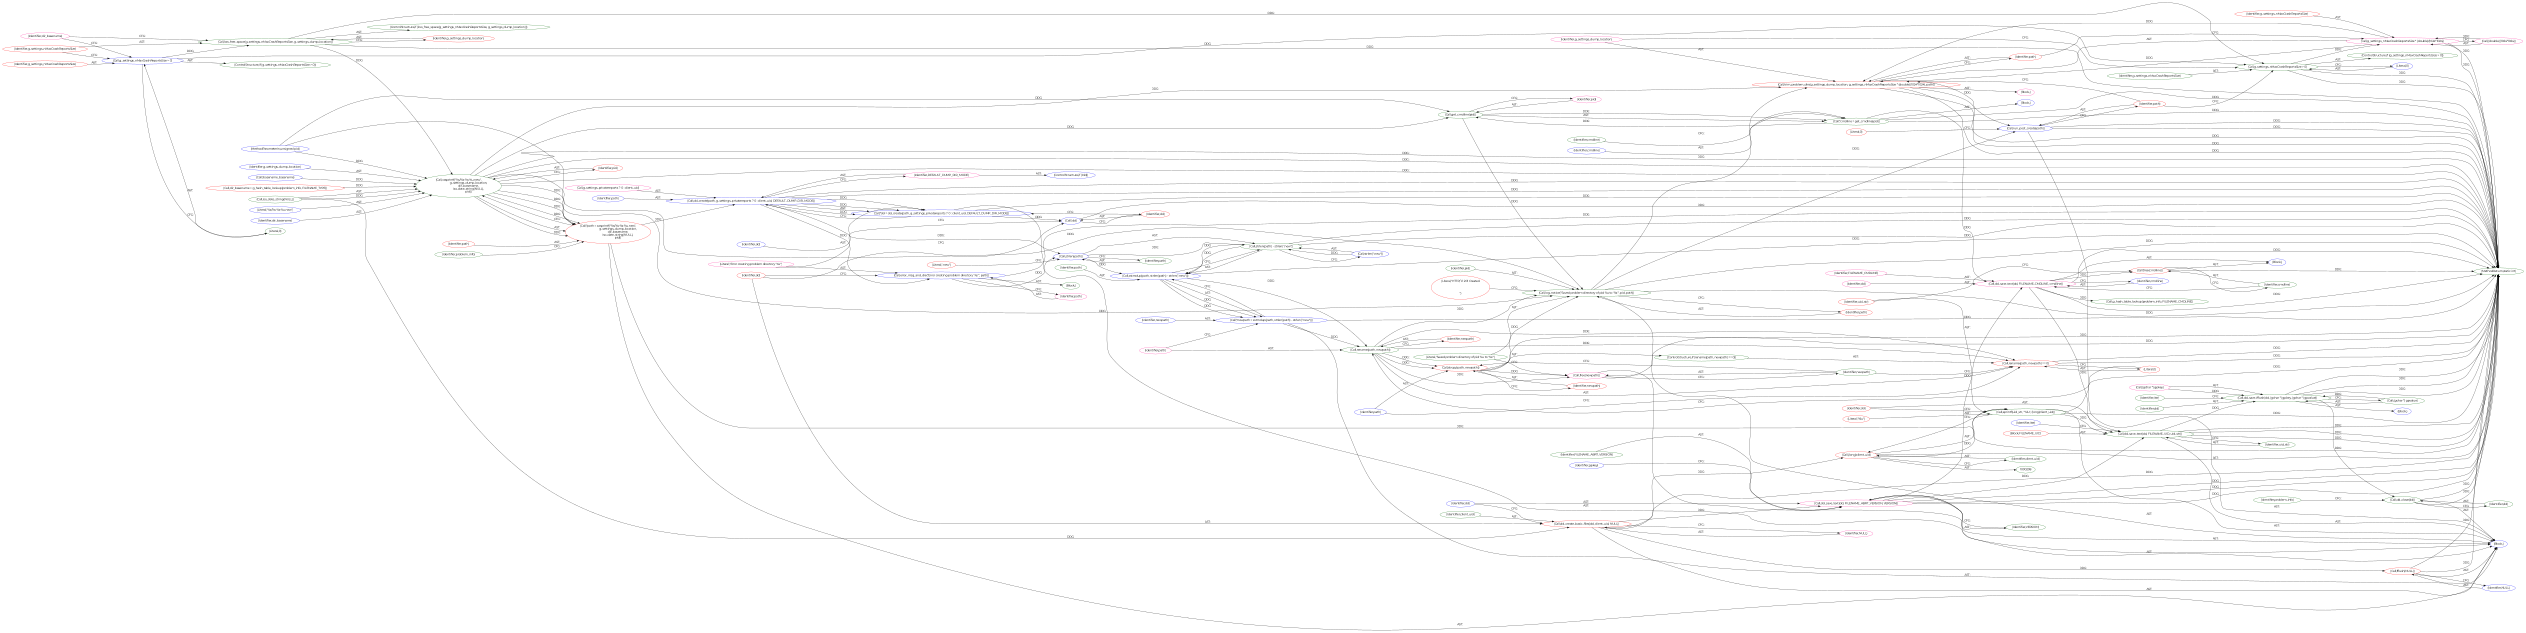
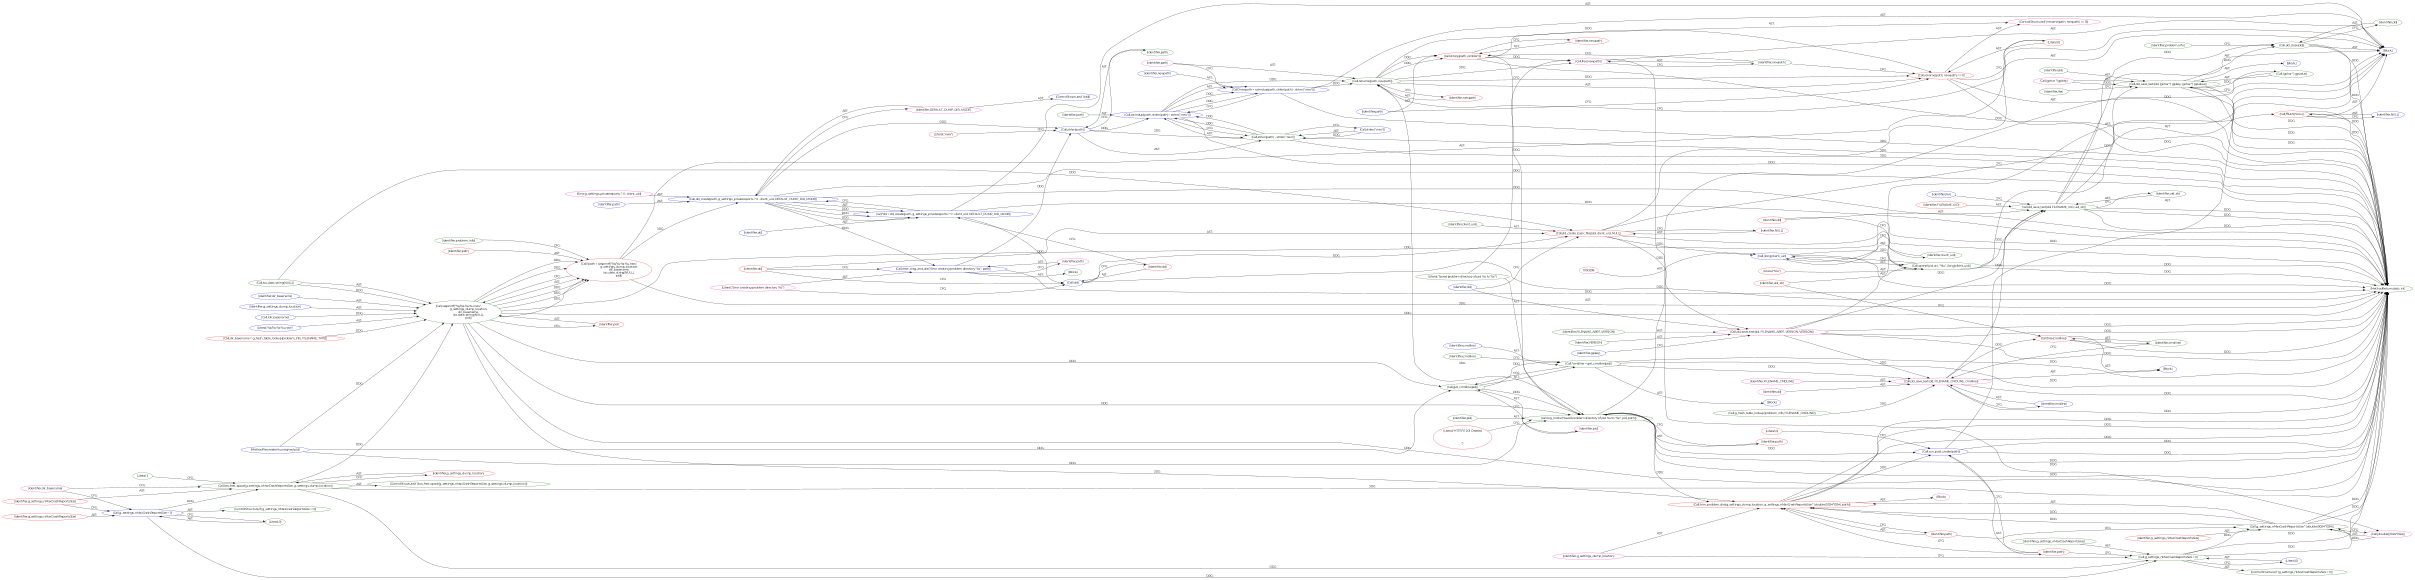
node "(Call,g_settings_nMaxCrashReportsSize * (double)(1024*1024))": color deeppink -> darkgreen
edge "(Call,dd_save_text(dd, FILENAME_UID, uid_str))" -> "(Call,dd_close(dd))": added, label "DDG:"
edge "(Call,*cmdline = get_cmdline(pid))" -> "(Call,get_cmdline(pid))": label "DDG: " -> "CFG: "
node "(Call,!basename_basename)": label "(Call,!basename_basename)" -> "(Call,!dir_basename)"
node "(Call,g_settings_privatereports ? 0 : client_uid)": label "(Call,g_settings_privatereports ? 0 : client_uid)" -> "(Error,g_settings_privatereports ? 0 : client_uid)"
edge "(Call,!dd)" -> "(Call,dd_create_basic_files(dd, client_uid, NULL))": added, label "DDG:"
edge "(Call,dd_save_text(dd, FILENAME_CMDLINE, cmdline))" -> "(Call,g_hash_table_lookup(problem_info, FILENAME_CMDLINE))": reversed
edge "(Call,free(newpath))" -> "(MethodReturn,static int)": now "(Call,free(newpath))" -> "(Call,(double)(1024*1024))"
node "(ControlStructure,if (rename(path, newpath) == 0))": color darkgreen -> deeppink
edge "(ControlStructure,if (rename(path, newpath) == 0))" -> "(Call,rename(path, newpath) == 0)": reversed
node "(Call,strcpy(path, newpath))": label "(Call,strcpy(path, newpath))" -> "(Call,strcpy(path, problem))"
node "(Call,dd_save_fflush(dd, (gchar *) gpkey, (gchar *) gpvalue))": label "(Call,dd_save_fflush(dd, (gchar *) gpkey, (gchar *) gpvalue))" -> "(Call,dd_save_text(dd, (gchar *) gpkey, (gchar *) gpvalue))"
node "(Block,FILENAME_UID)": label "(Block,FILENAME_UID)" -> "(Identifier,FILENAME_UID)"
node "(Call,(long)client_uid)": color red -> blue
edge "(Call,(long)client_uid)" -> "(MethodReturn,static int)": label "AST: " -> "DDG: "
edge "(Call,(long)client_uid)" -> "1000208": reversed
node "1000208": color darkgreen -> deeppink
node "(Literal,1)": added
edge "(Call,dd_save_text(dd, FILENAME_ABRT_VERSION, VERSION))" -> "(Identifier,VERSION)": removed, label "CFG:"
edge "(Call,dd_create_basic_files(dd, client_uid, NULL))" -> "(Call,fflush(NULL))": label "DDG: " -> "CFG: "
